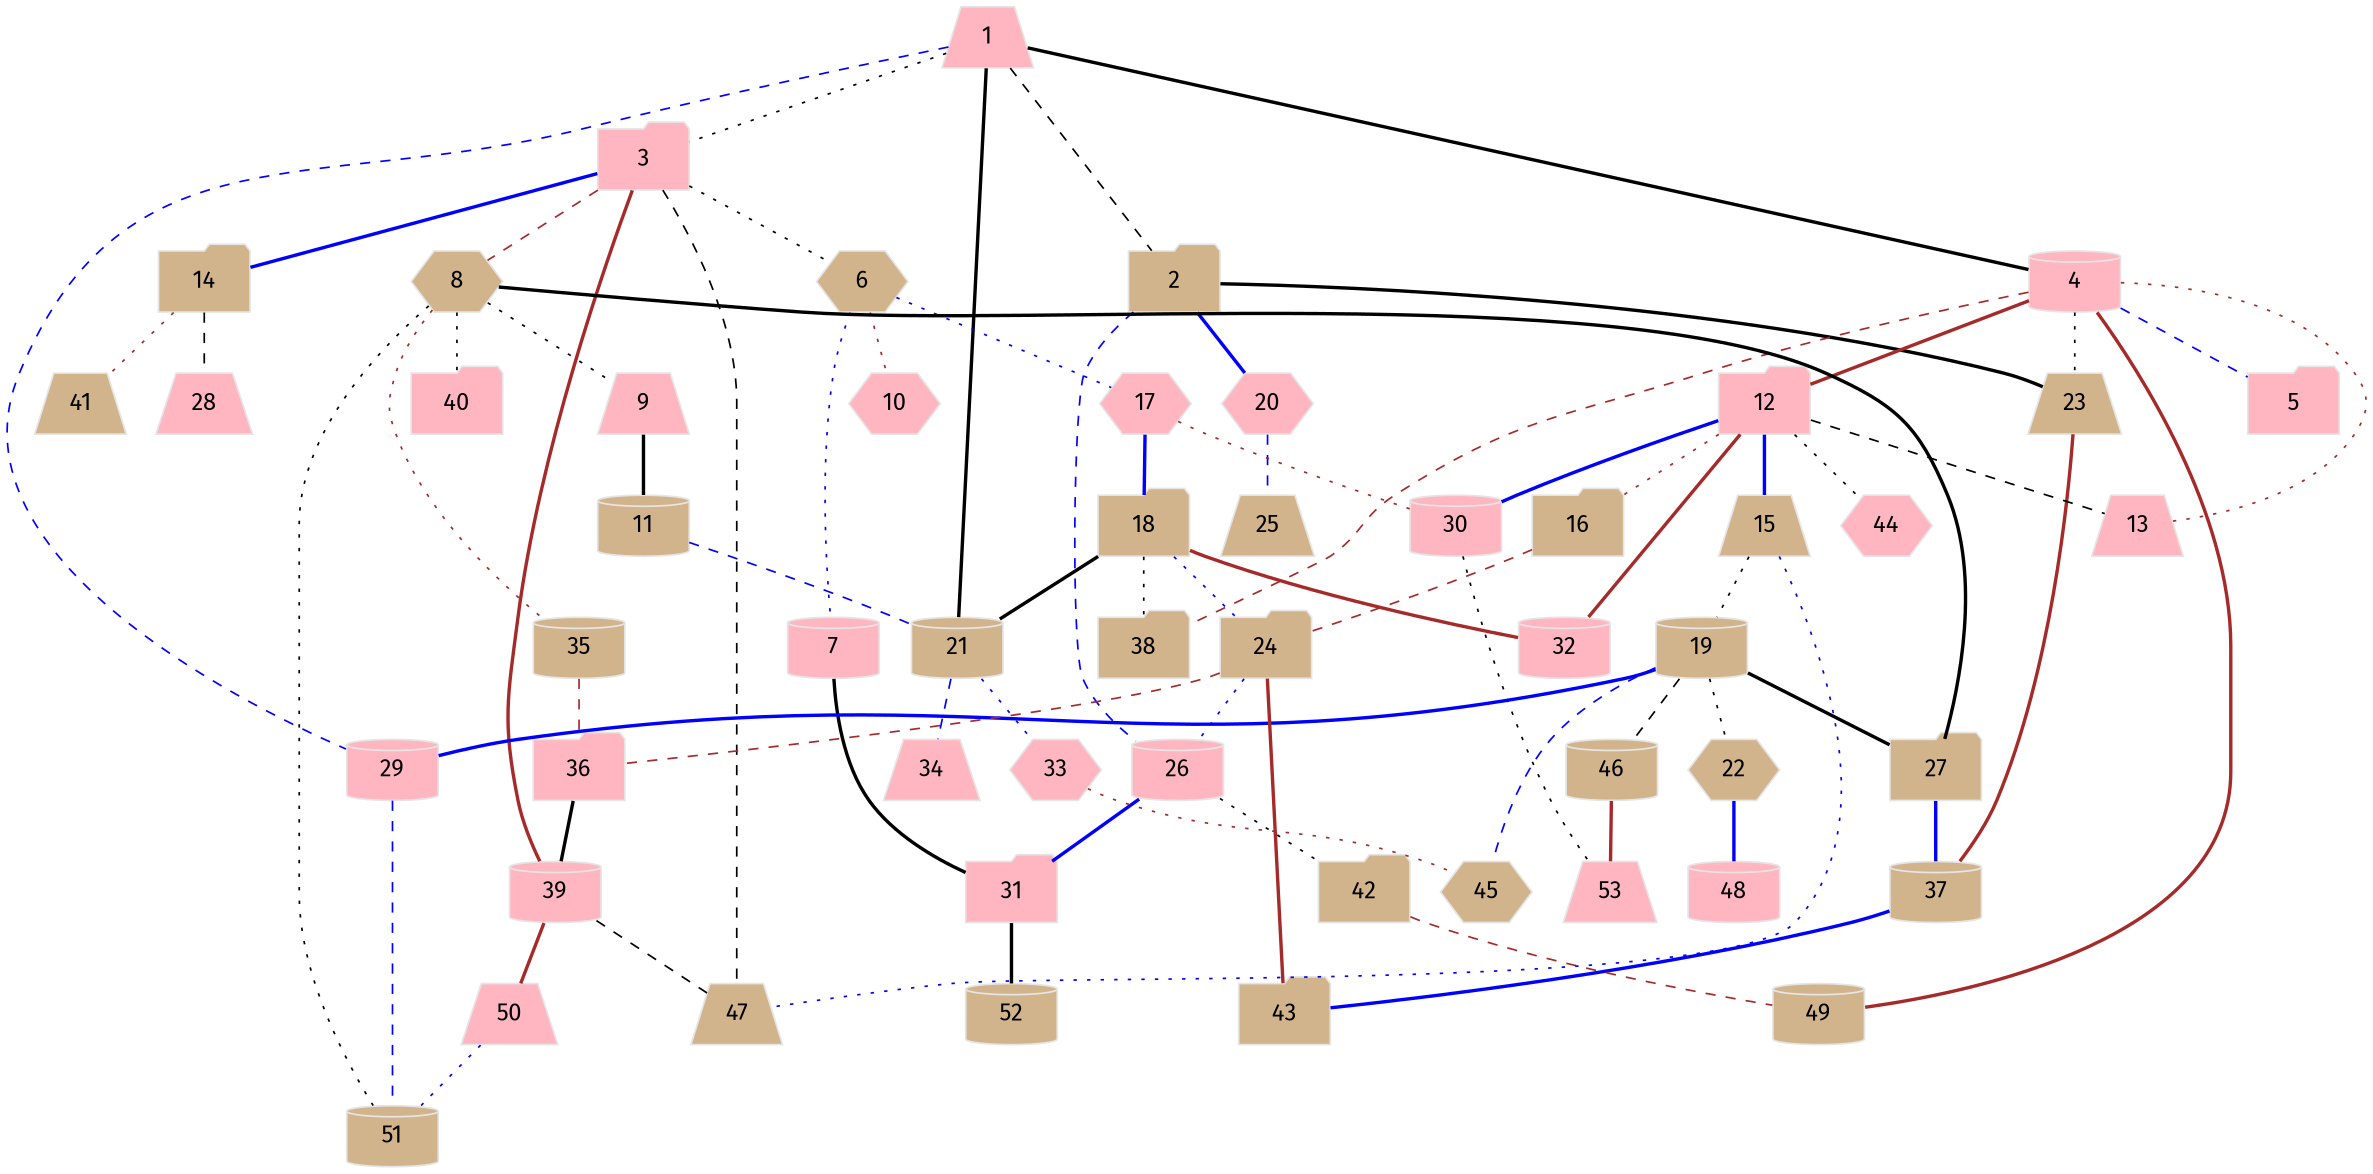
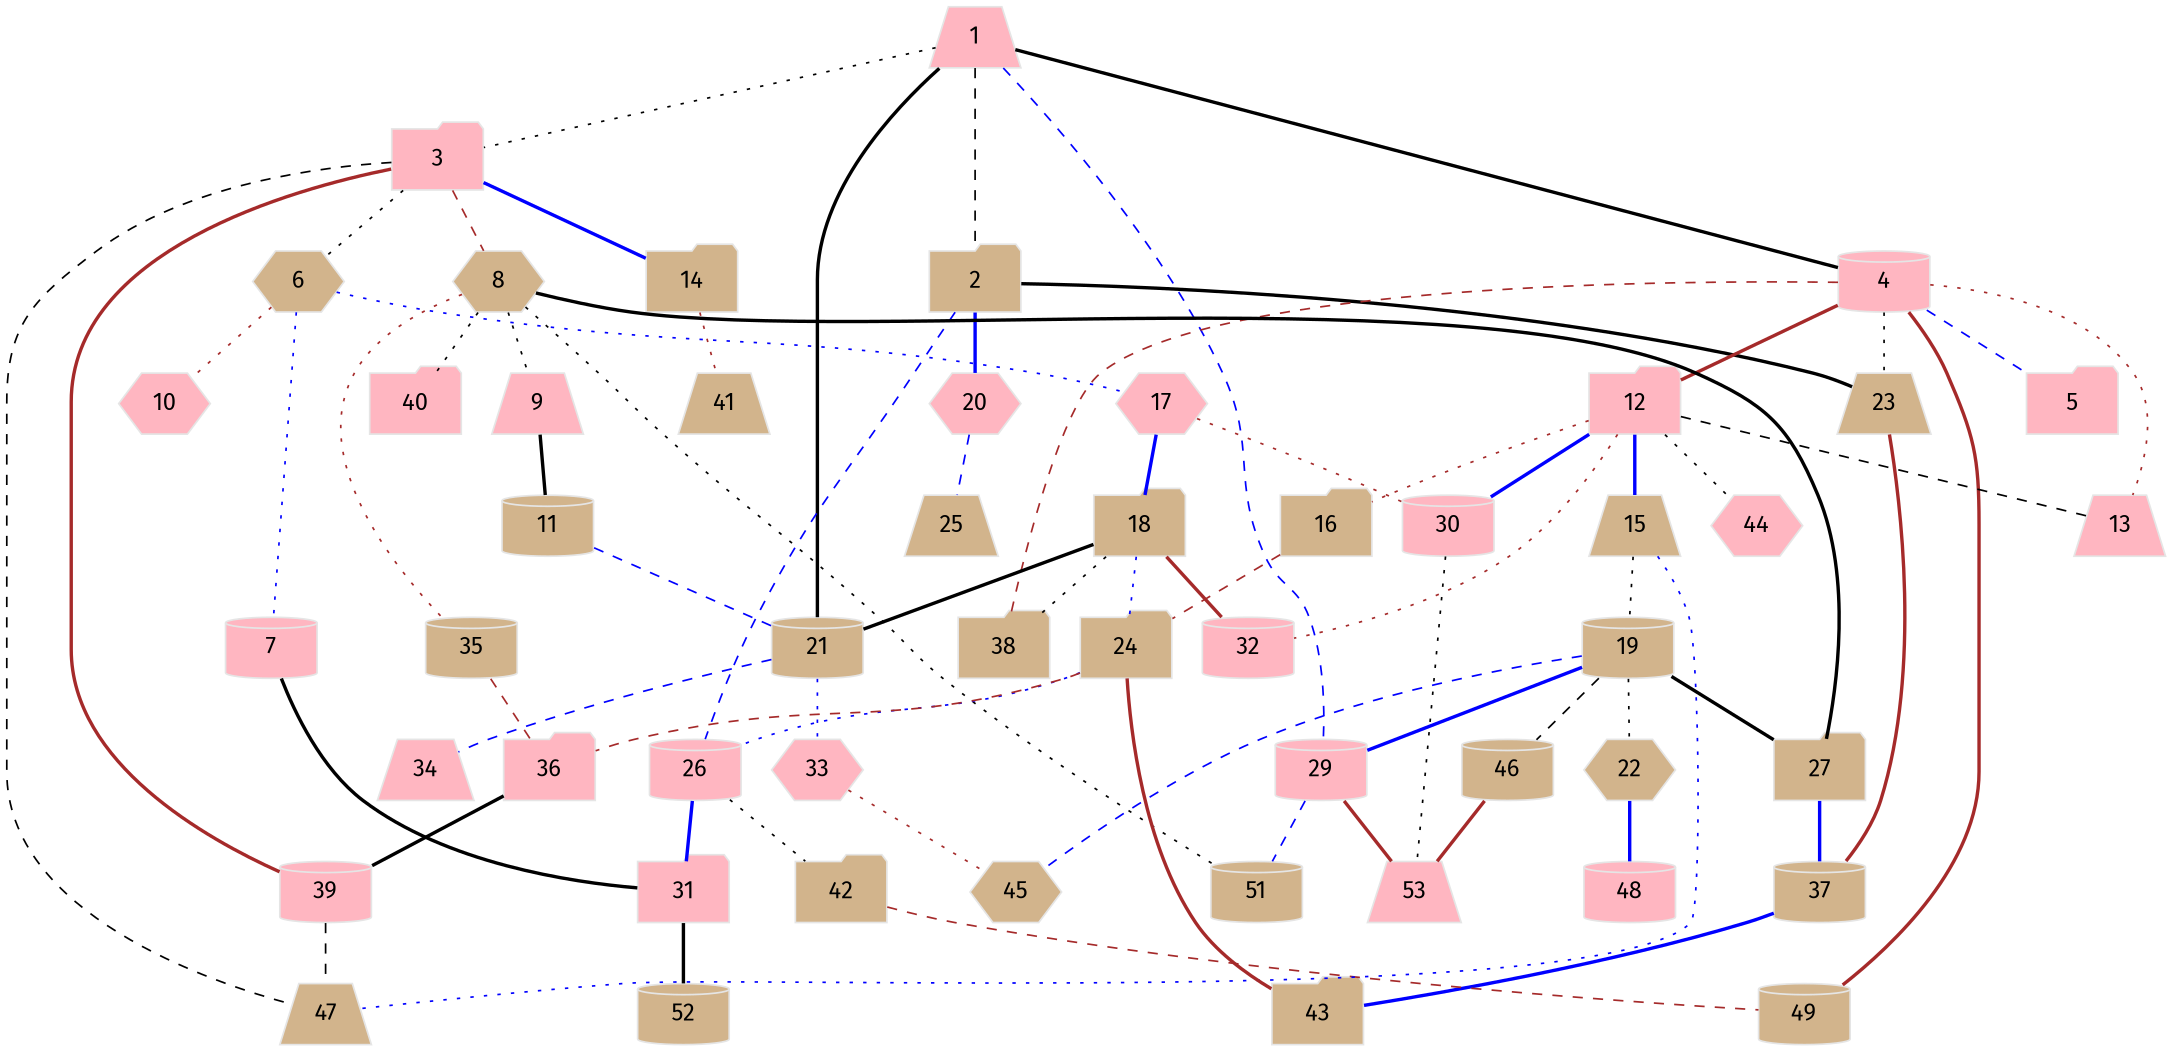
node "28": removed
edge "12" -- "32": style bold -> dotted
edge "29" -- "53": added
node "50": removed
